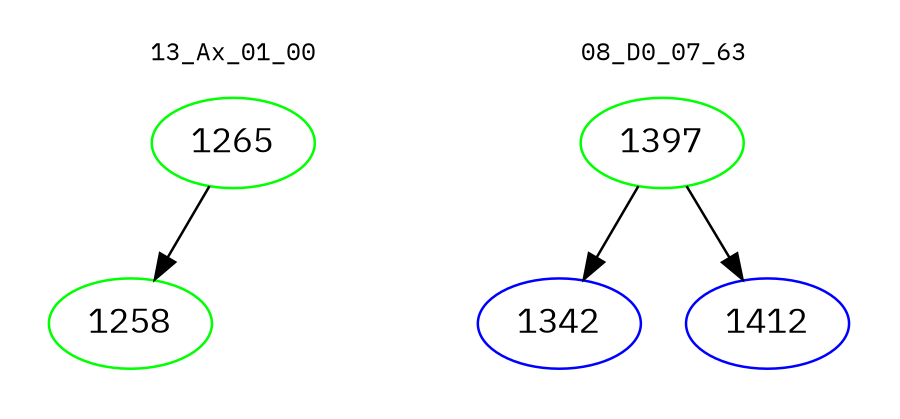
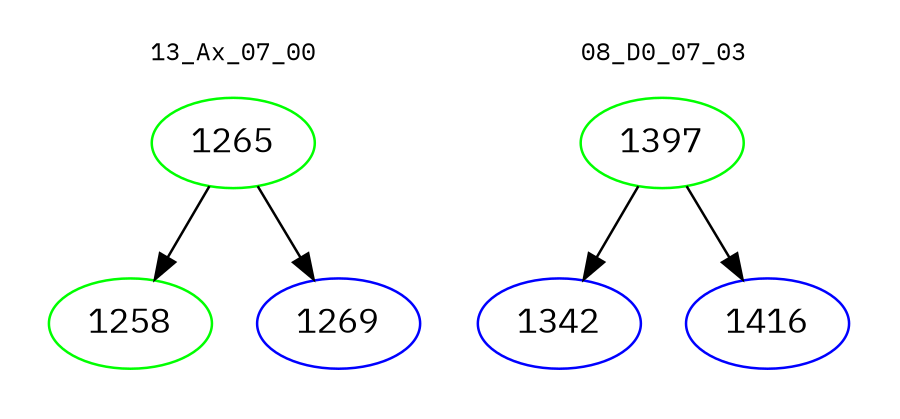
cluster "13_Ax_01_00": label "13_Ax_01_00" -> "13_Ax_07_00"
cluster "08_D0_07_63": label "08_D0_07_63" -> "08_D0_07_03"
node "1269": added
node "1412": label "1412" -> "1416"
